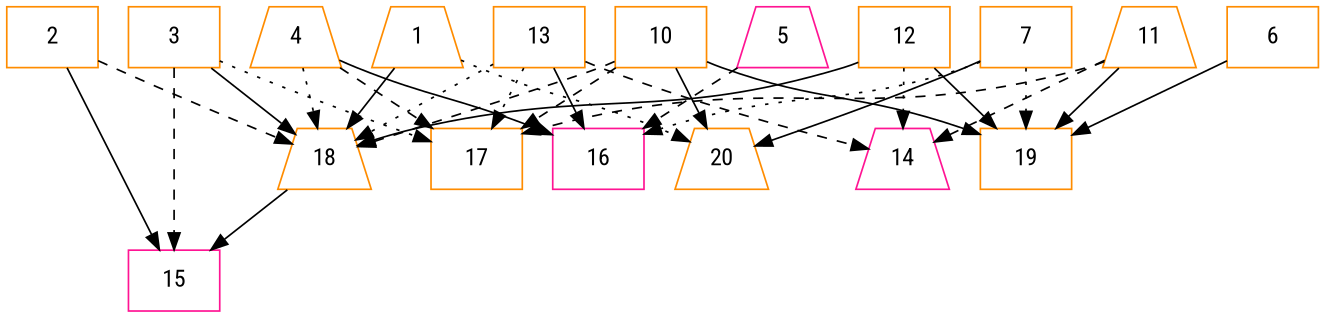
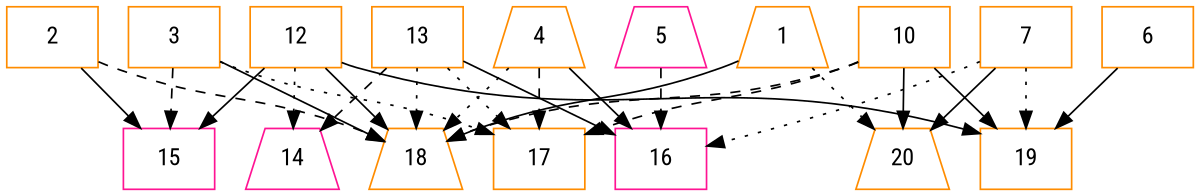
node "11": removed
edge "18" -> "15": now "12" -> "15"
